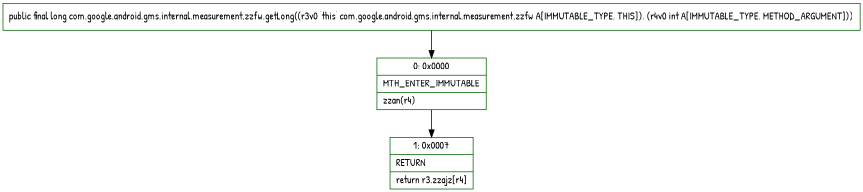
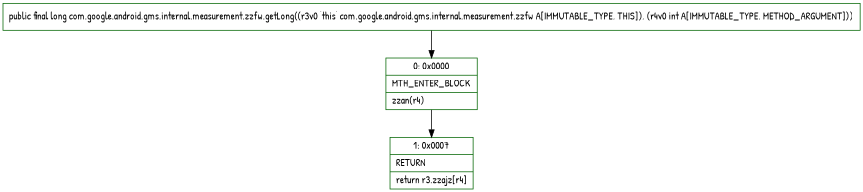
node "0: 0x0000": text "MTH_ENTER_IMMUTABLE" -> "MTH_ENTER_BLOCK"
